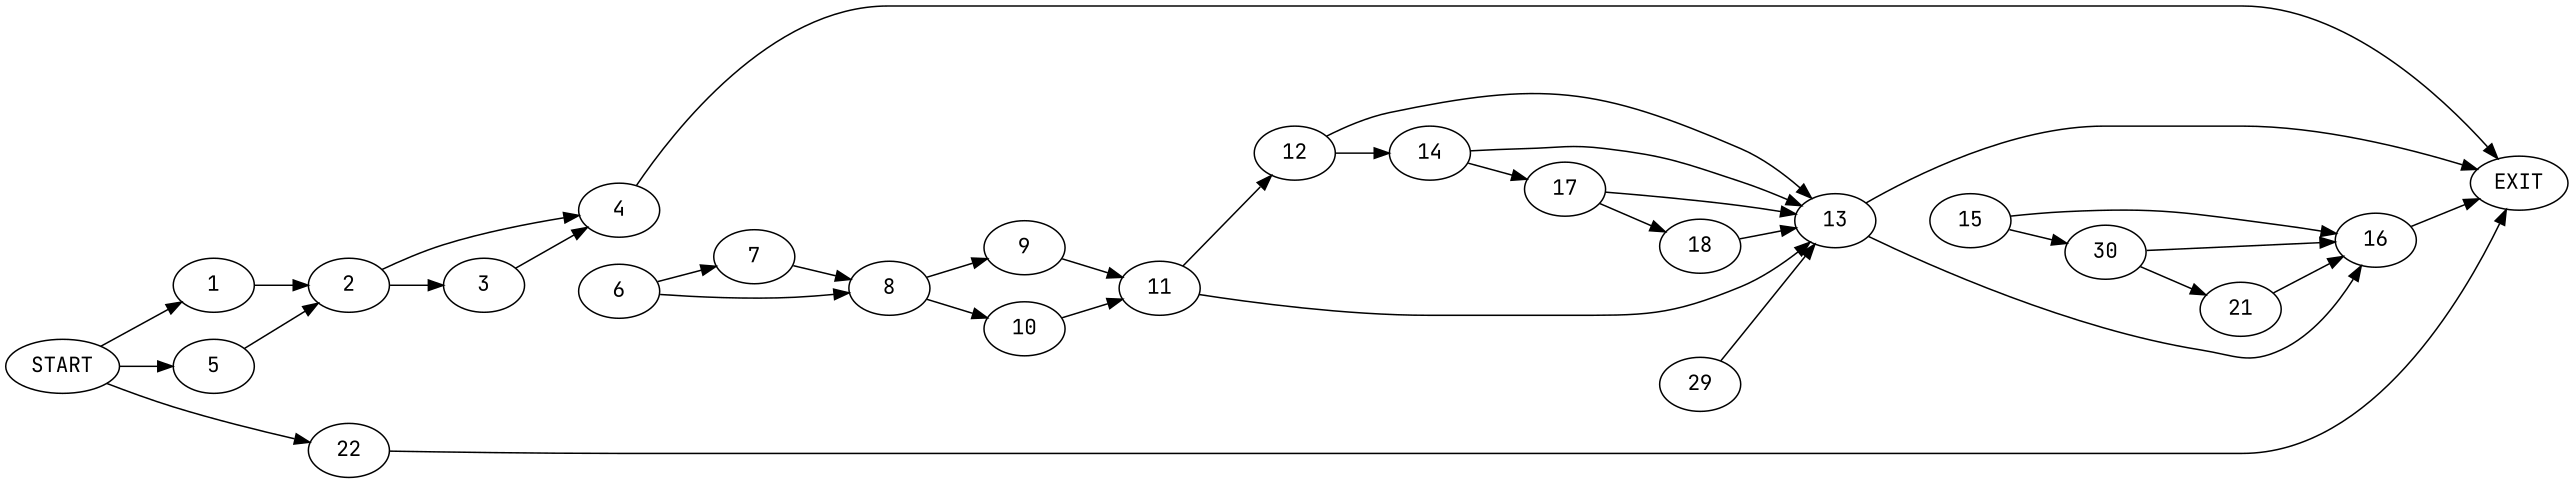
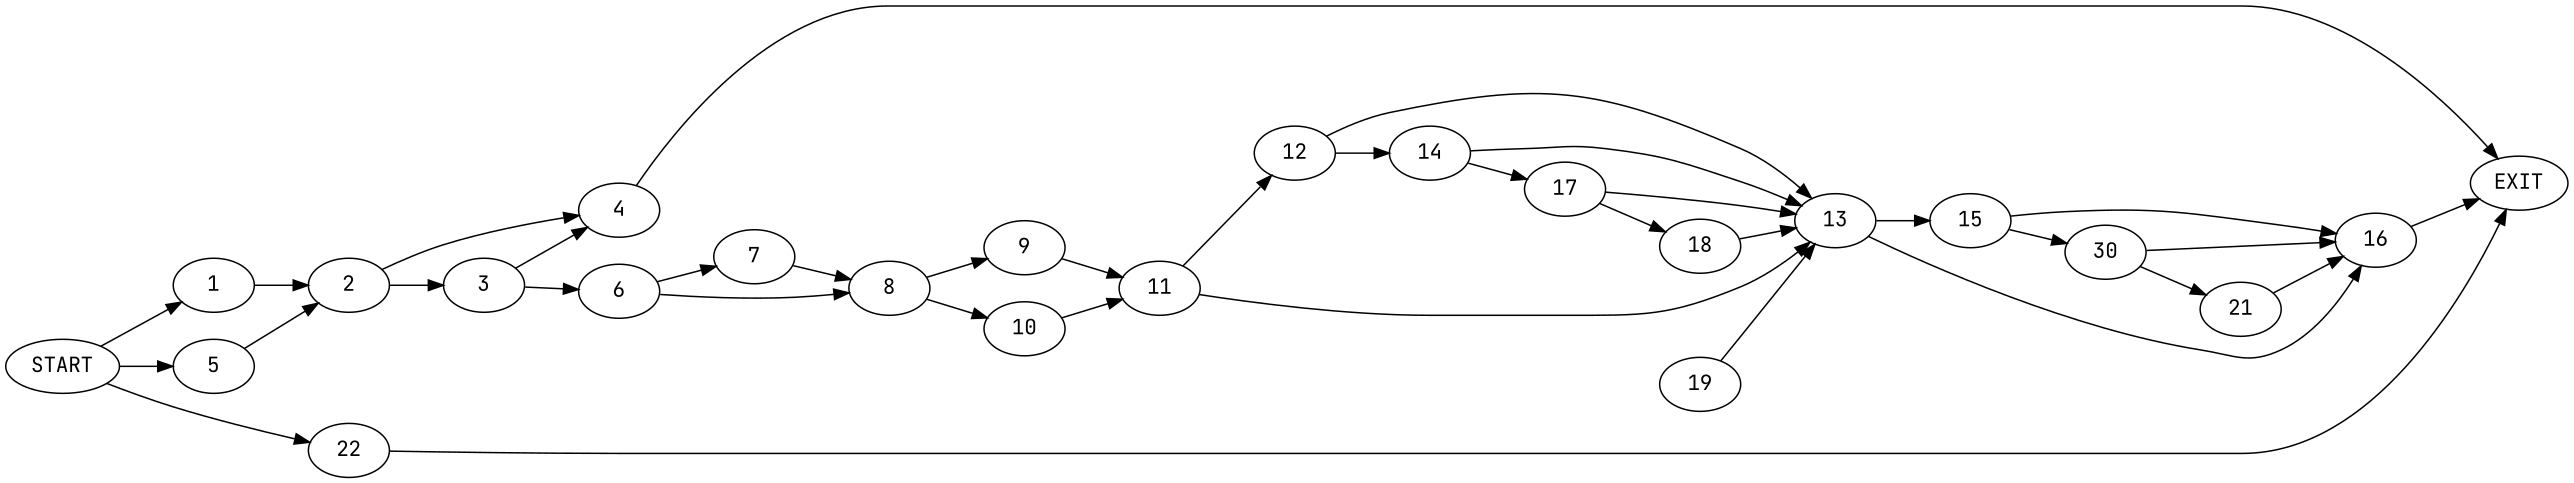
edge "13" -> "EXIT": now "13" -> "15"
edge "3" -> "6": added
node "29": label "29" -> "19"
